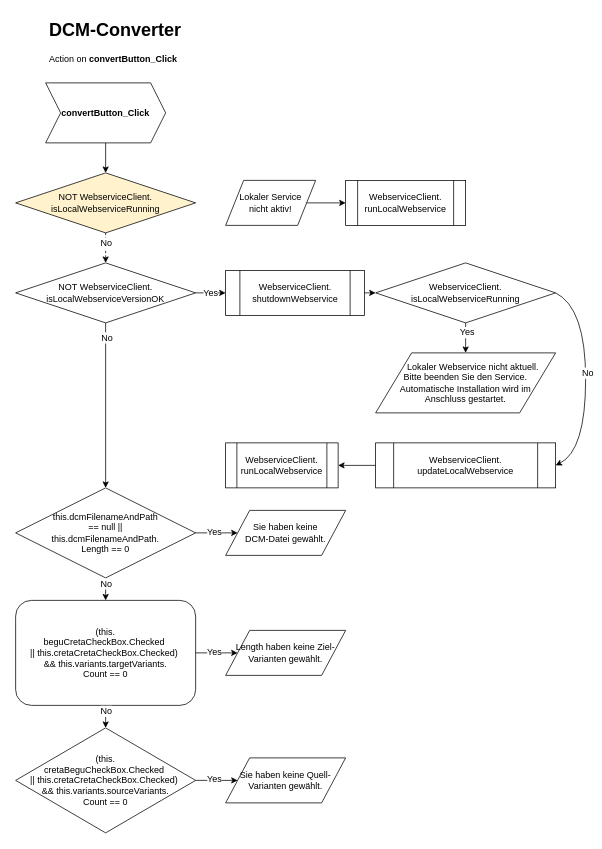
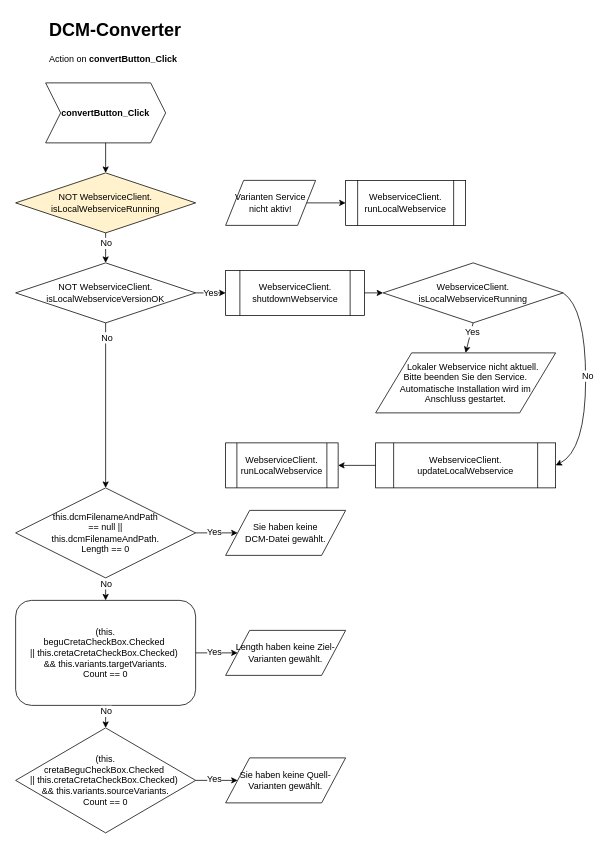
node "Lokaler Service nicht aktiv!": label "Lokaler Service nicht aktiv!" -> "Varianten Service nicht aktiv!"
edge "NOT WebserviceClient. isLocalWebserviceRunning" -> "NOT WebserviceClient. isLocalWebserviceVersionOK": style dashed -> solid
node "WebserviceClient. isLocalWebserviceRunning": moved (465, 293) -> (473, 293)
